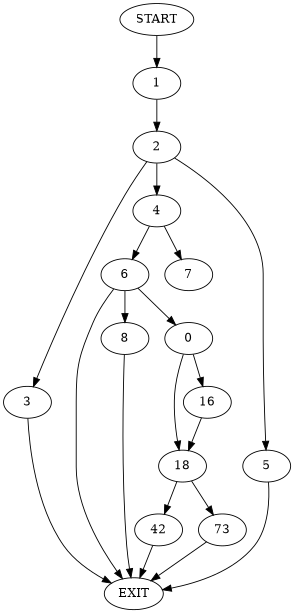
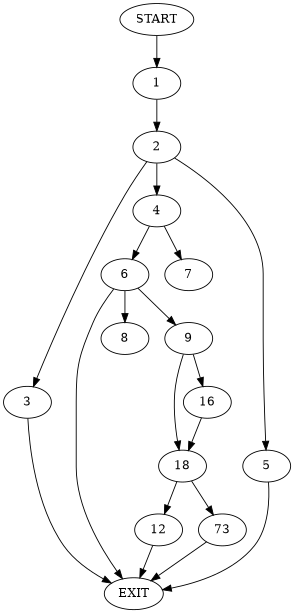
node "0": label "0" -> "9"
edge "8" -> "EXIT": removed
node "42": label "42" -> "12"
